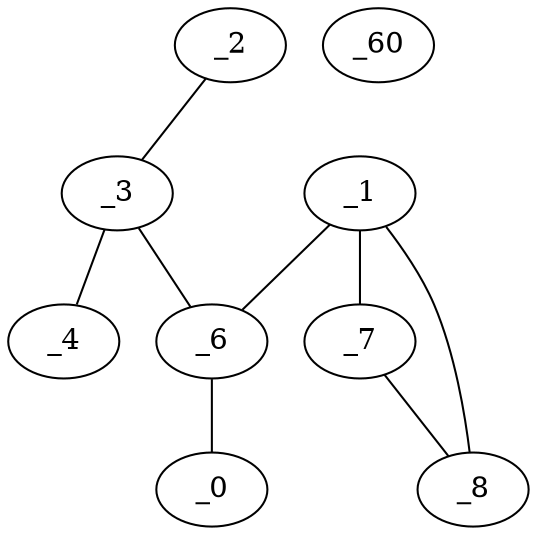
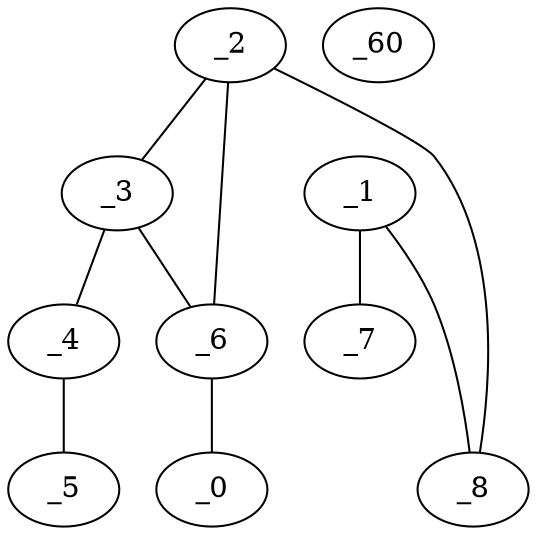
edge "_1" -- "_6": now "_2" -- "_6"
edge "_7" -- "_8": now "_2" -- "_8"
node "_5": added
